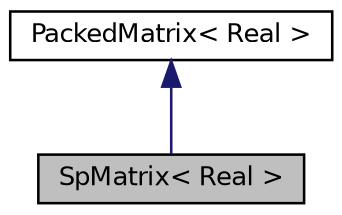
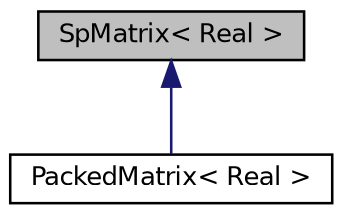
edge "SpMatrix< Real >" -> "PackedMatrix< Real >": reversed
